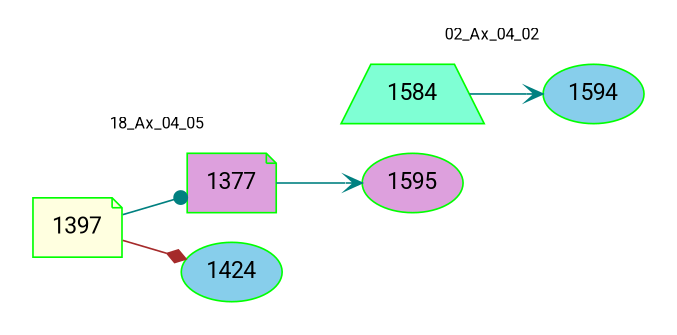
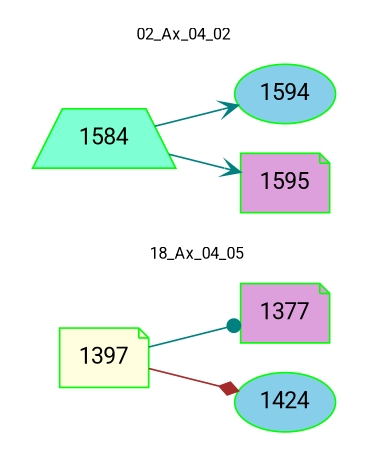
edge "1377" -> "1595": now "1584" -> "1595"
node "1595": shape ellipse -> note
